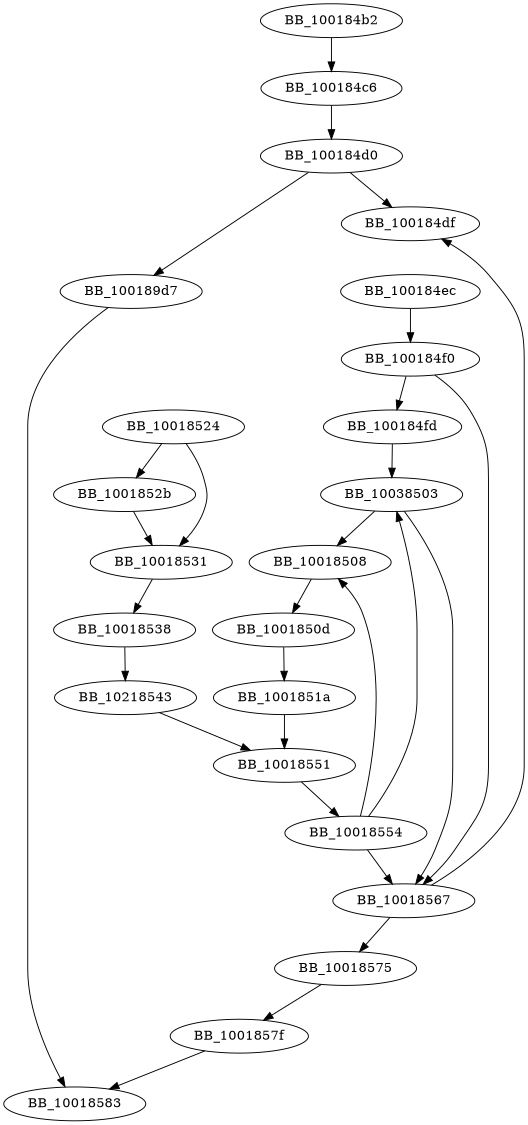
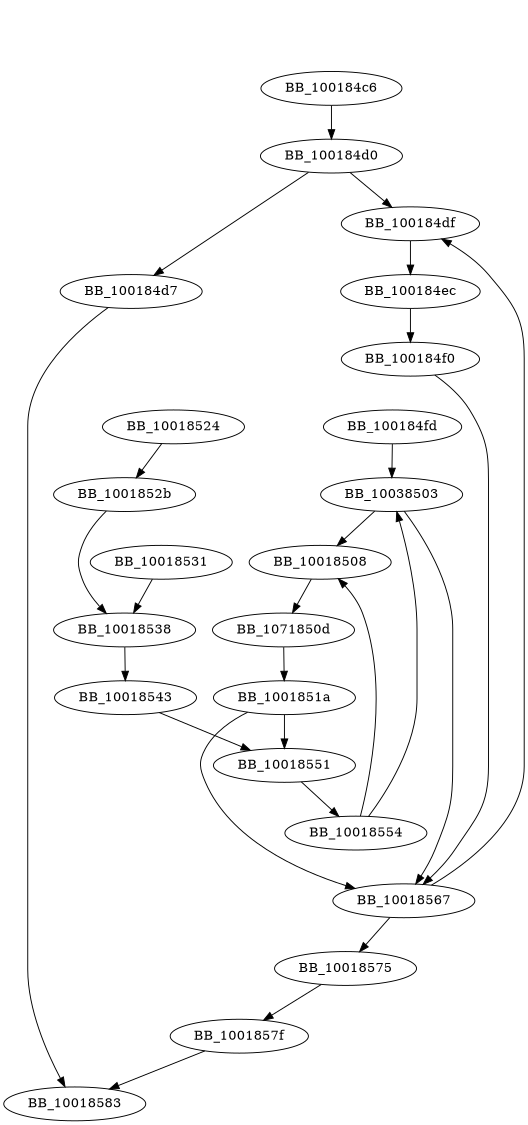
node "BB_100184b2": removed
edge "BB_100184df" -> "BB_100184ec": added
node "BB_100189d7": label "BB_100189d7" -> "BB_100184d7"
edge "BB_100184f0" -> "BB_100184fd": removed
edge "BB_10018524" -> "BB_10018531": removed
edge "BB_1001852b" -> "BB_10018531": now "BB_1001852b" -> "BB_10018538"
node "BB_1001850d": label "BB_1001850d" -> "BB_1071850d"
node "BB_10218543": label "BB_10218543" -> "BB_10018543"
edge "BB_10018554" -> "BB_10018567": now "BB_1001851a" -> "BB_10018567"
